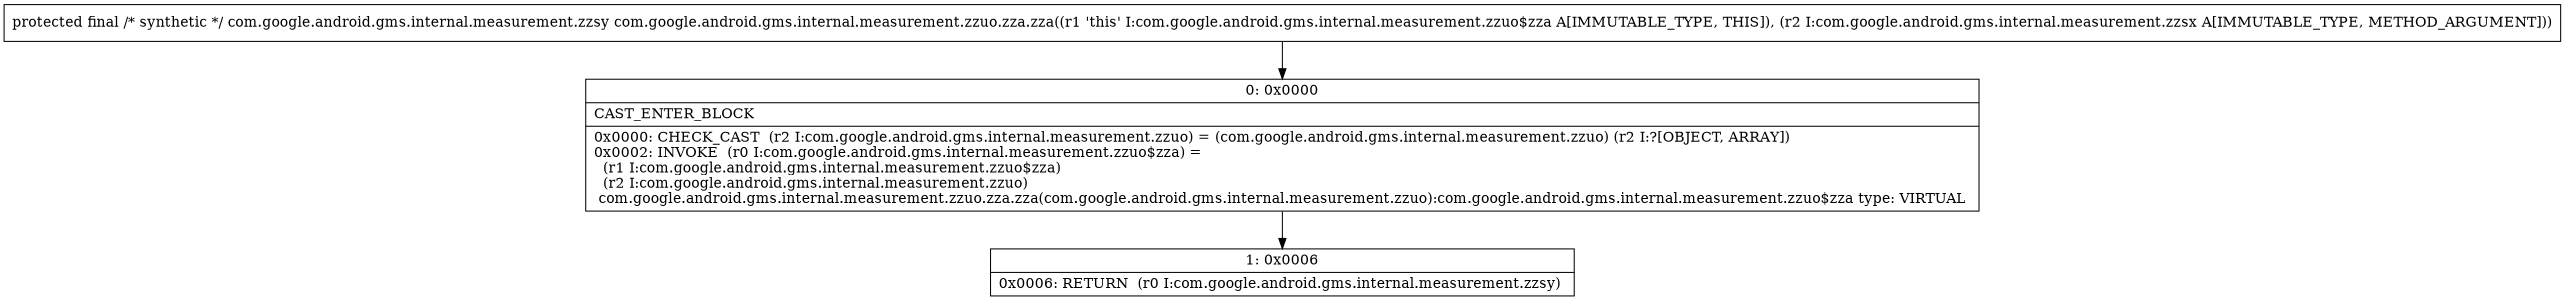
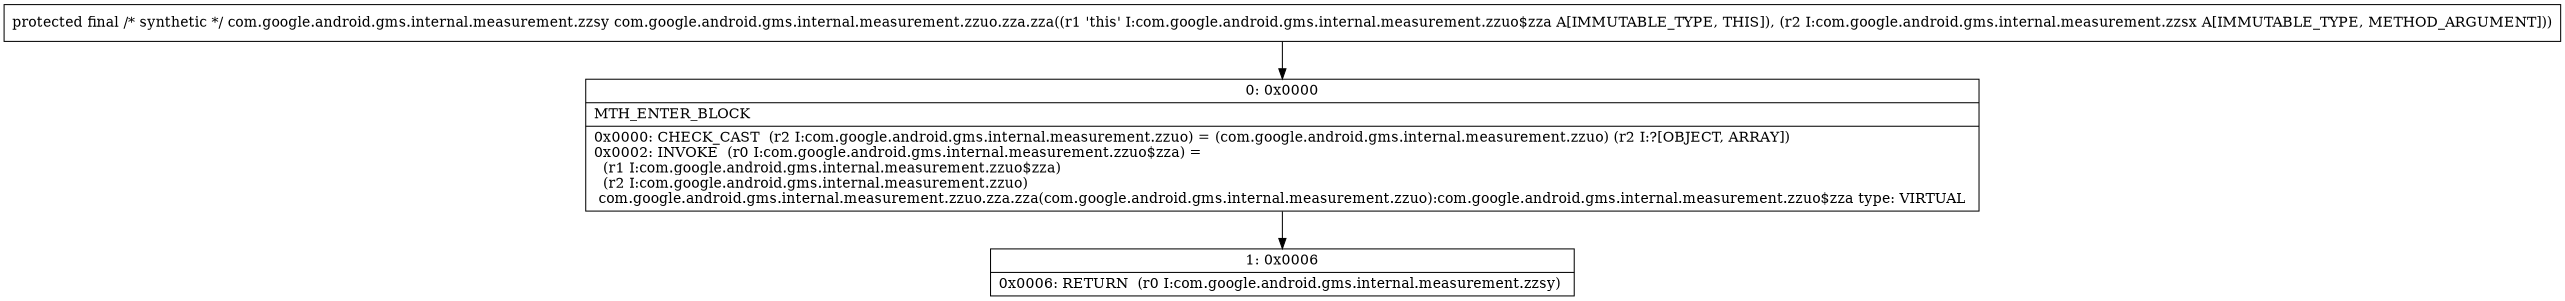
node "0: 0x0000": text "CAST_ENTER_BLOCK" -> "MTH_ENTER_BLOCK"
